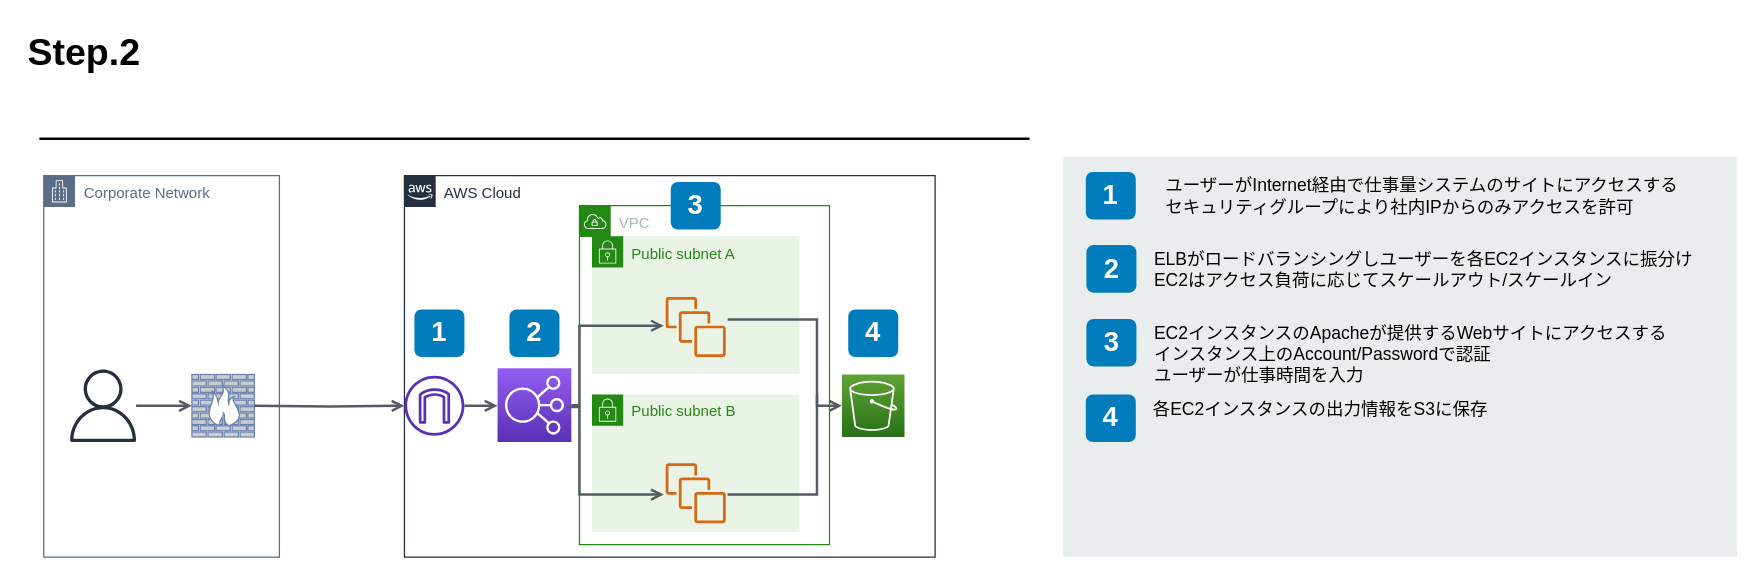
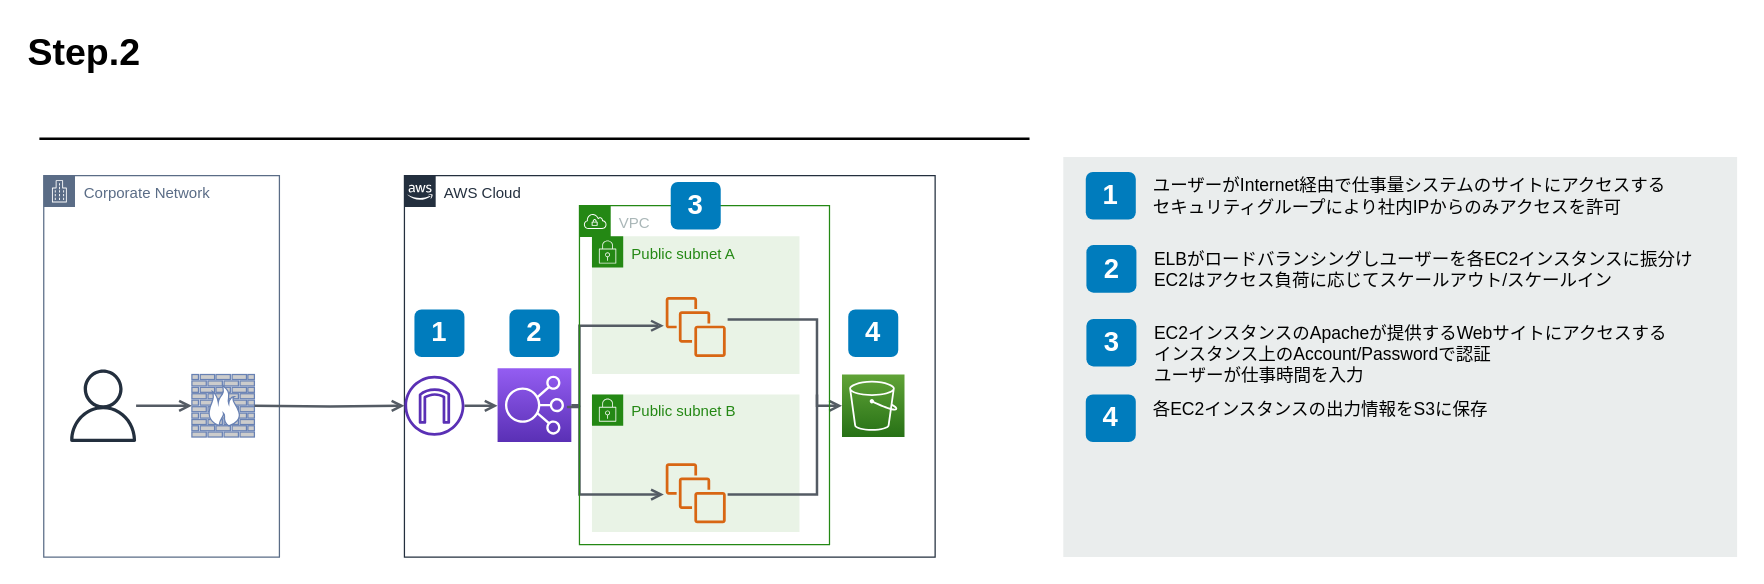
node "ユーザーがInternet経由で仕事量システムのサイトにアクセスする セキュリティグループにより社内IPからのみアクセスを許可": moved (1443, 202) -> (1431, 202)
